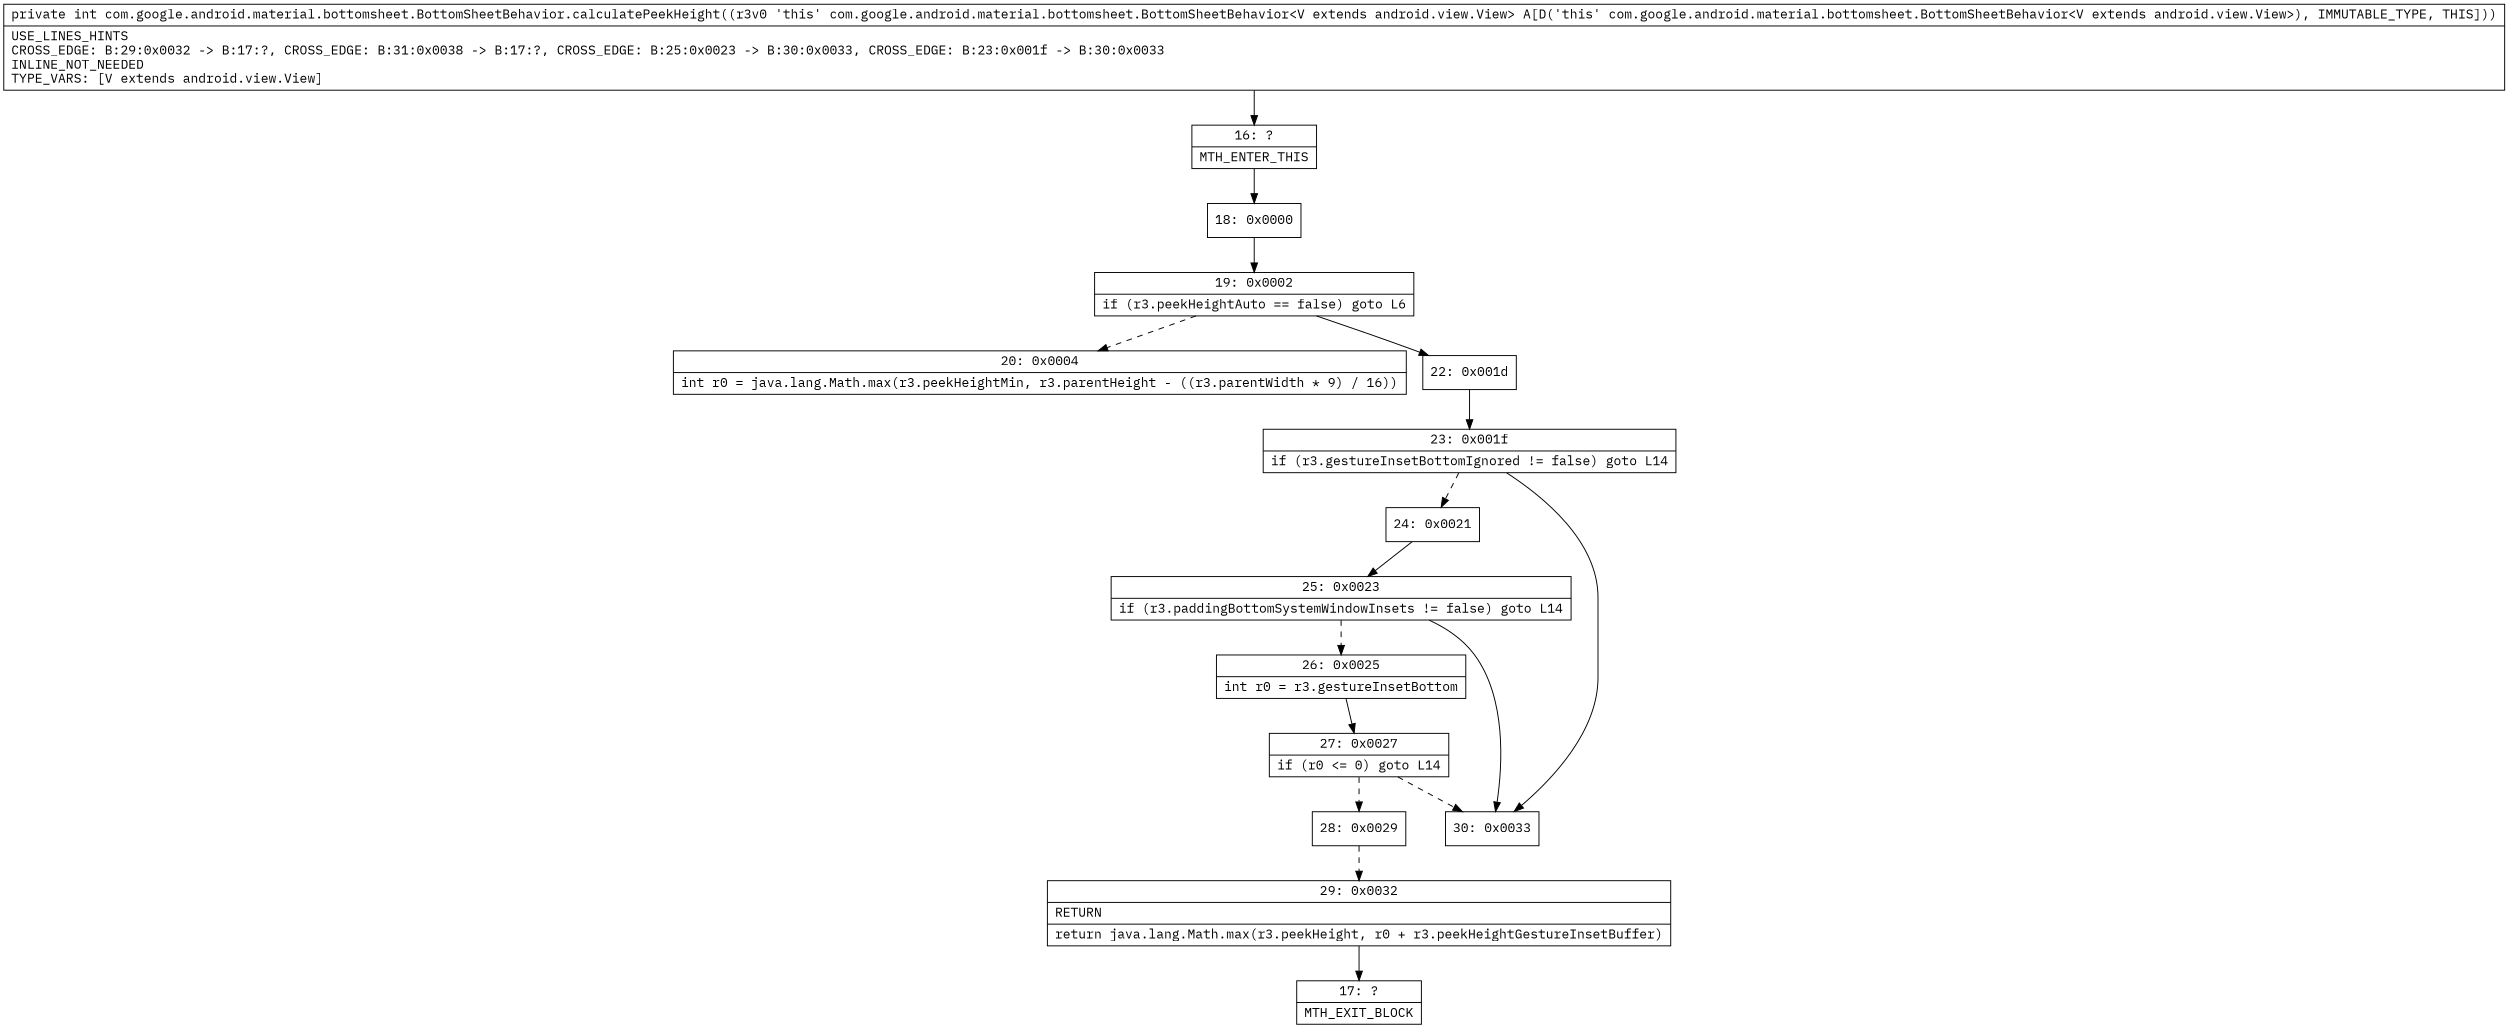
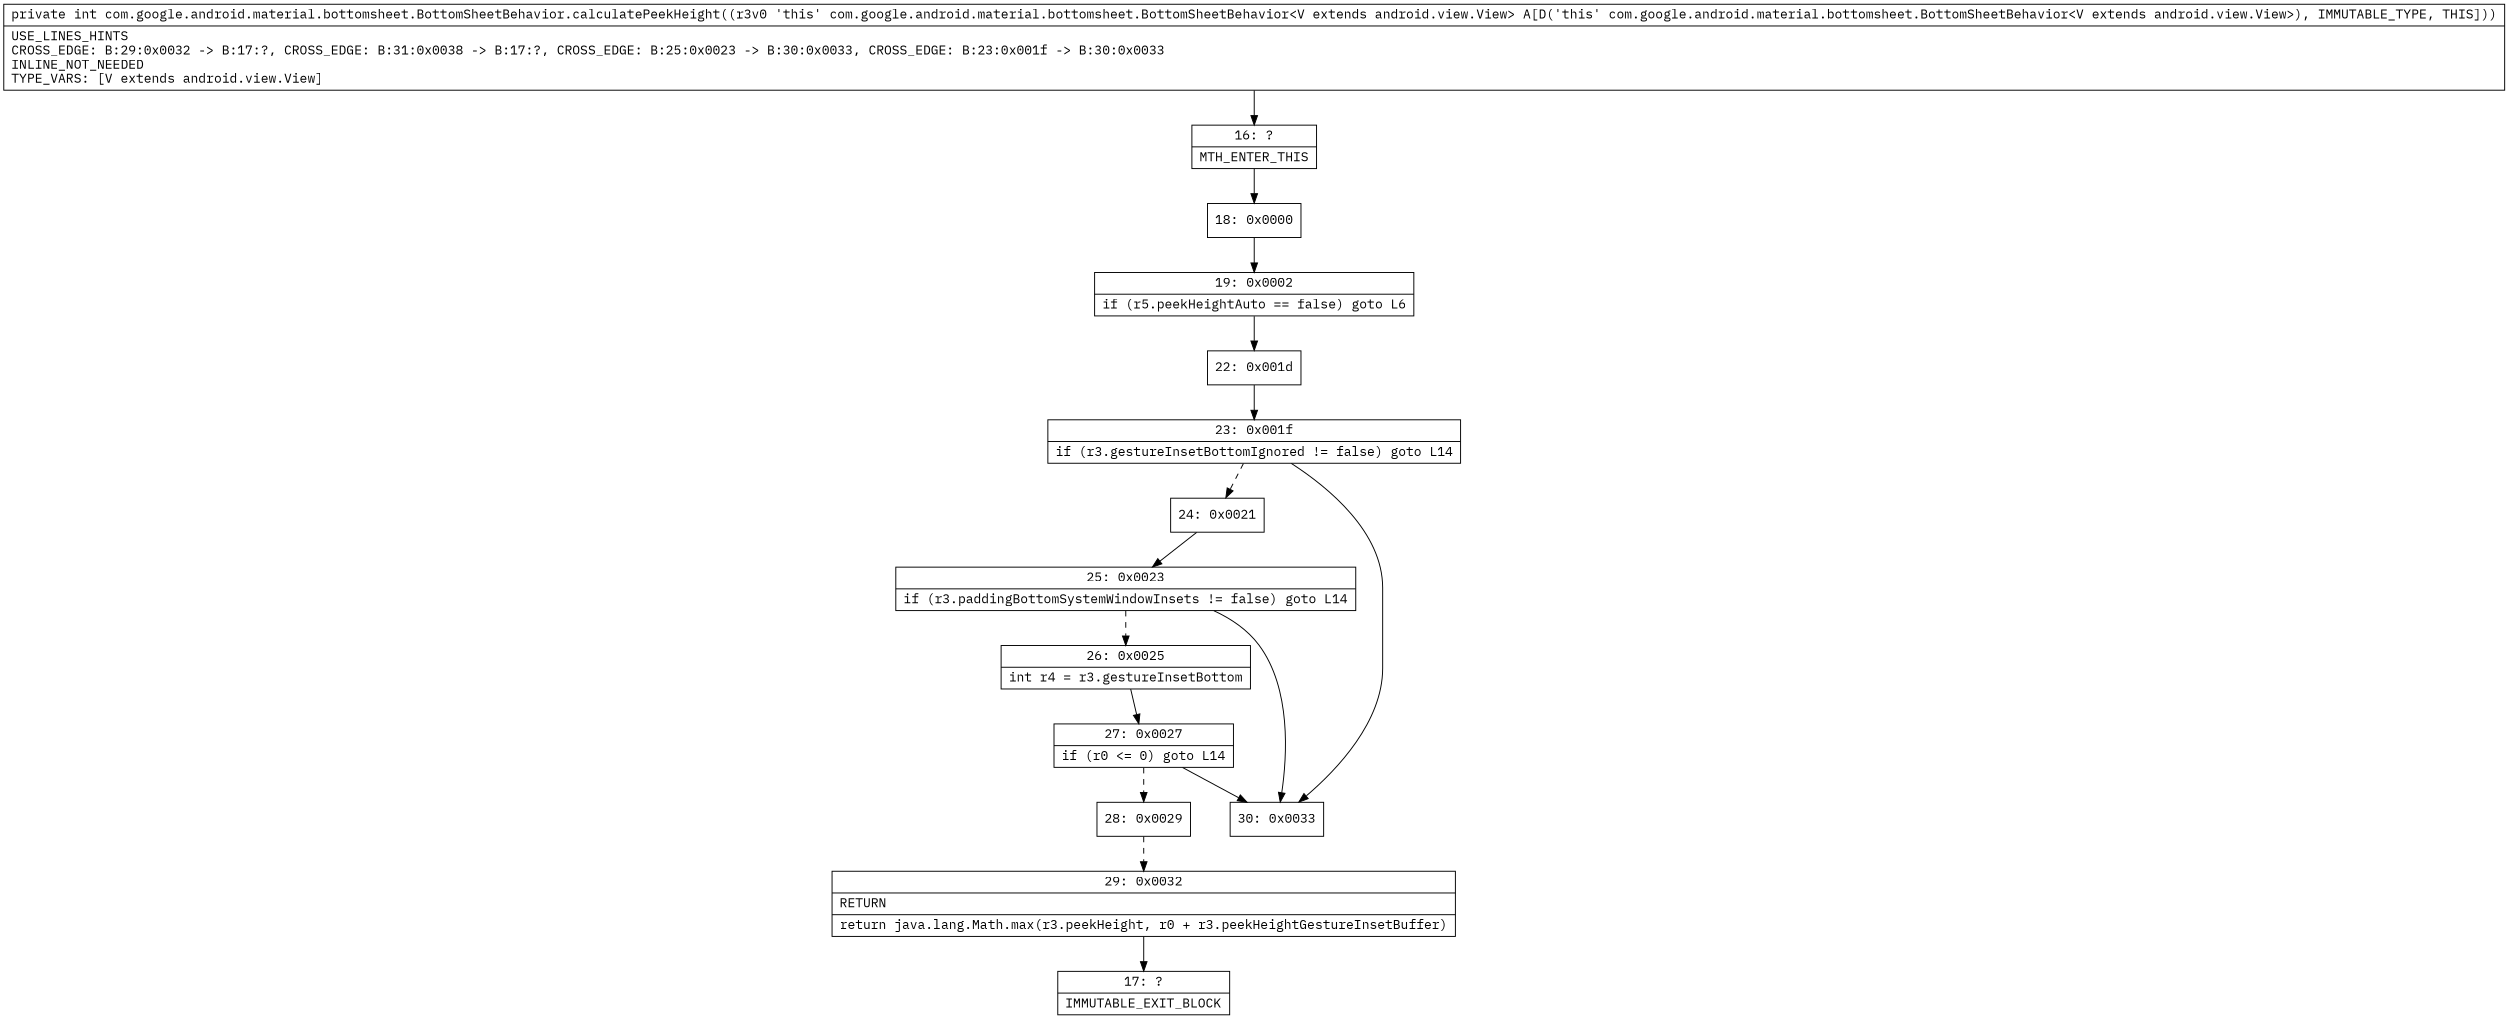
node "19: 0x0002": text "if (r3.peekHeightAuto == false) goto L6" -> "if (r5.peekHeightAuto == false) goto L6"
node "20: 0x0004": removed
node "26: 0x0025": text "int r0 = r3.gestureInsetBottom" -> "int r4 = r3.gestureInsetBottom"
edge "27: 0x0027" -> "30: 0x0033": style dashed -> solid
node "17: ?": text "MTH_EXIT_BLOCK" -> "IMMUTABLE_EXIT_BLOCK"
